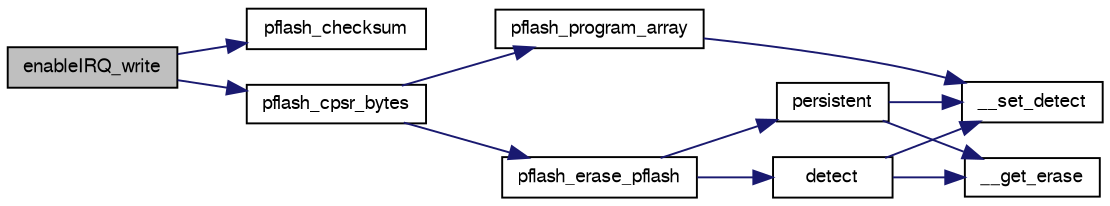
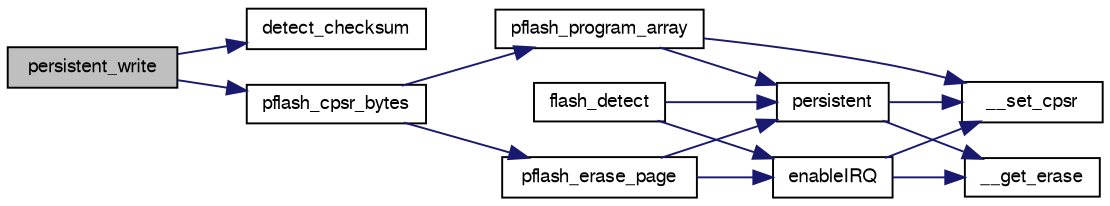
node "pflash_checksum": label "pflash_checksum" -> "detect_checksum"
edge "pflash_program_array" -> "persistent": added
node "enableIRQ_write": label "enableIRQ_write" -> "persistent_write"
node "flash_detect": added
node "__set_detect": label "__set_detect" -> "__set_cpsr"
node "pflash_erase_pflash": label "pflash_erase_pflash" -> "pflash_erase_page"
node "detect": label "detect" -> "enableIRQ"
